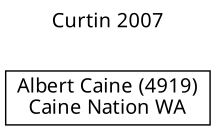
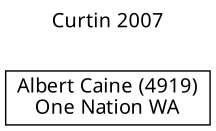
node "Albert Caine (4919) Caine Nation WA": label "Albert Caine (4919) Caine Nation WA" -> "Albert Caine (4919) One Nation WA"
